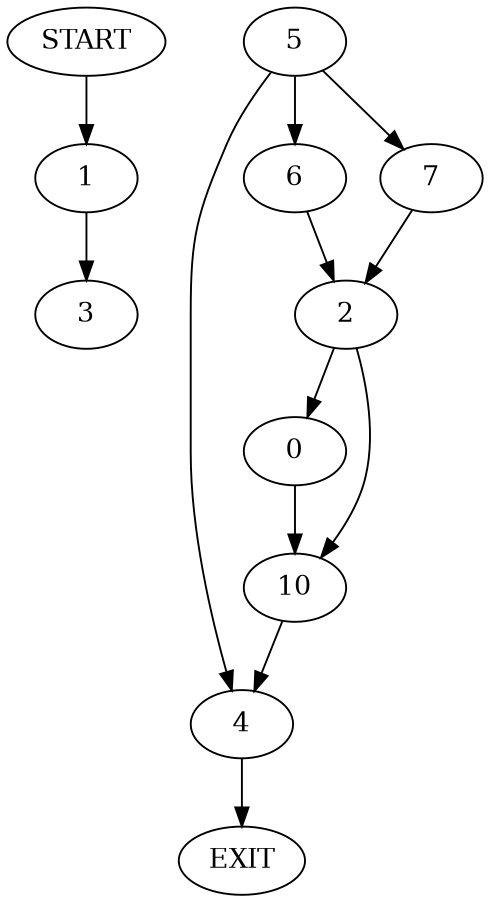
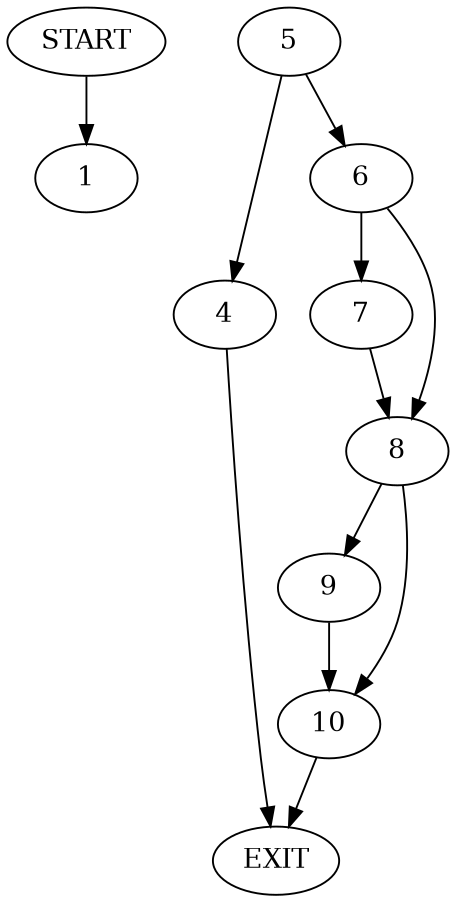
edge "5" -> "7": now "6" -> "7"
node "3": removed
node "2": label "2" -> "8"
node "0": label "0" -> "9"
edge "10" -> "4": now "10" -> "EXIT"
